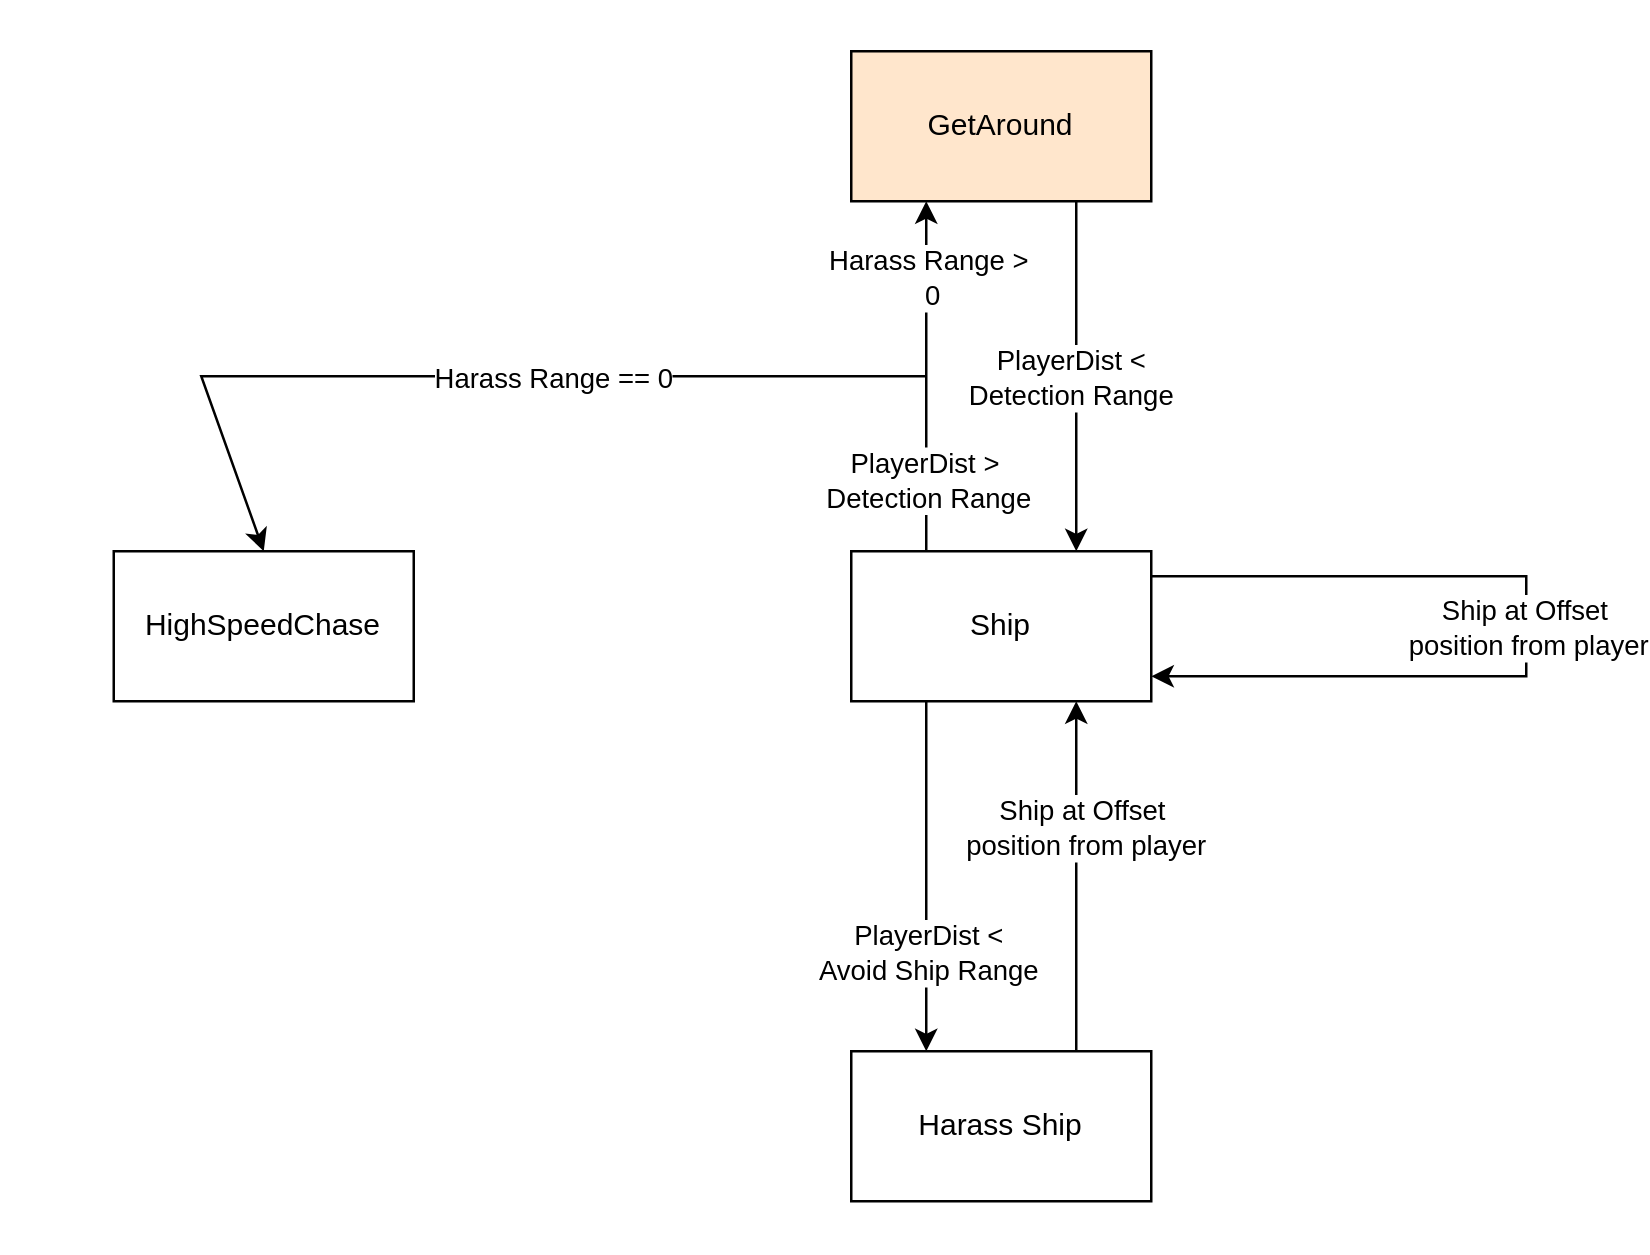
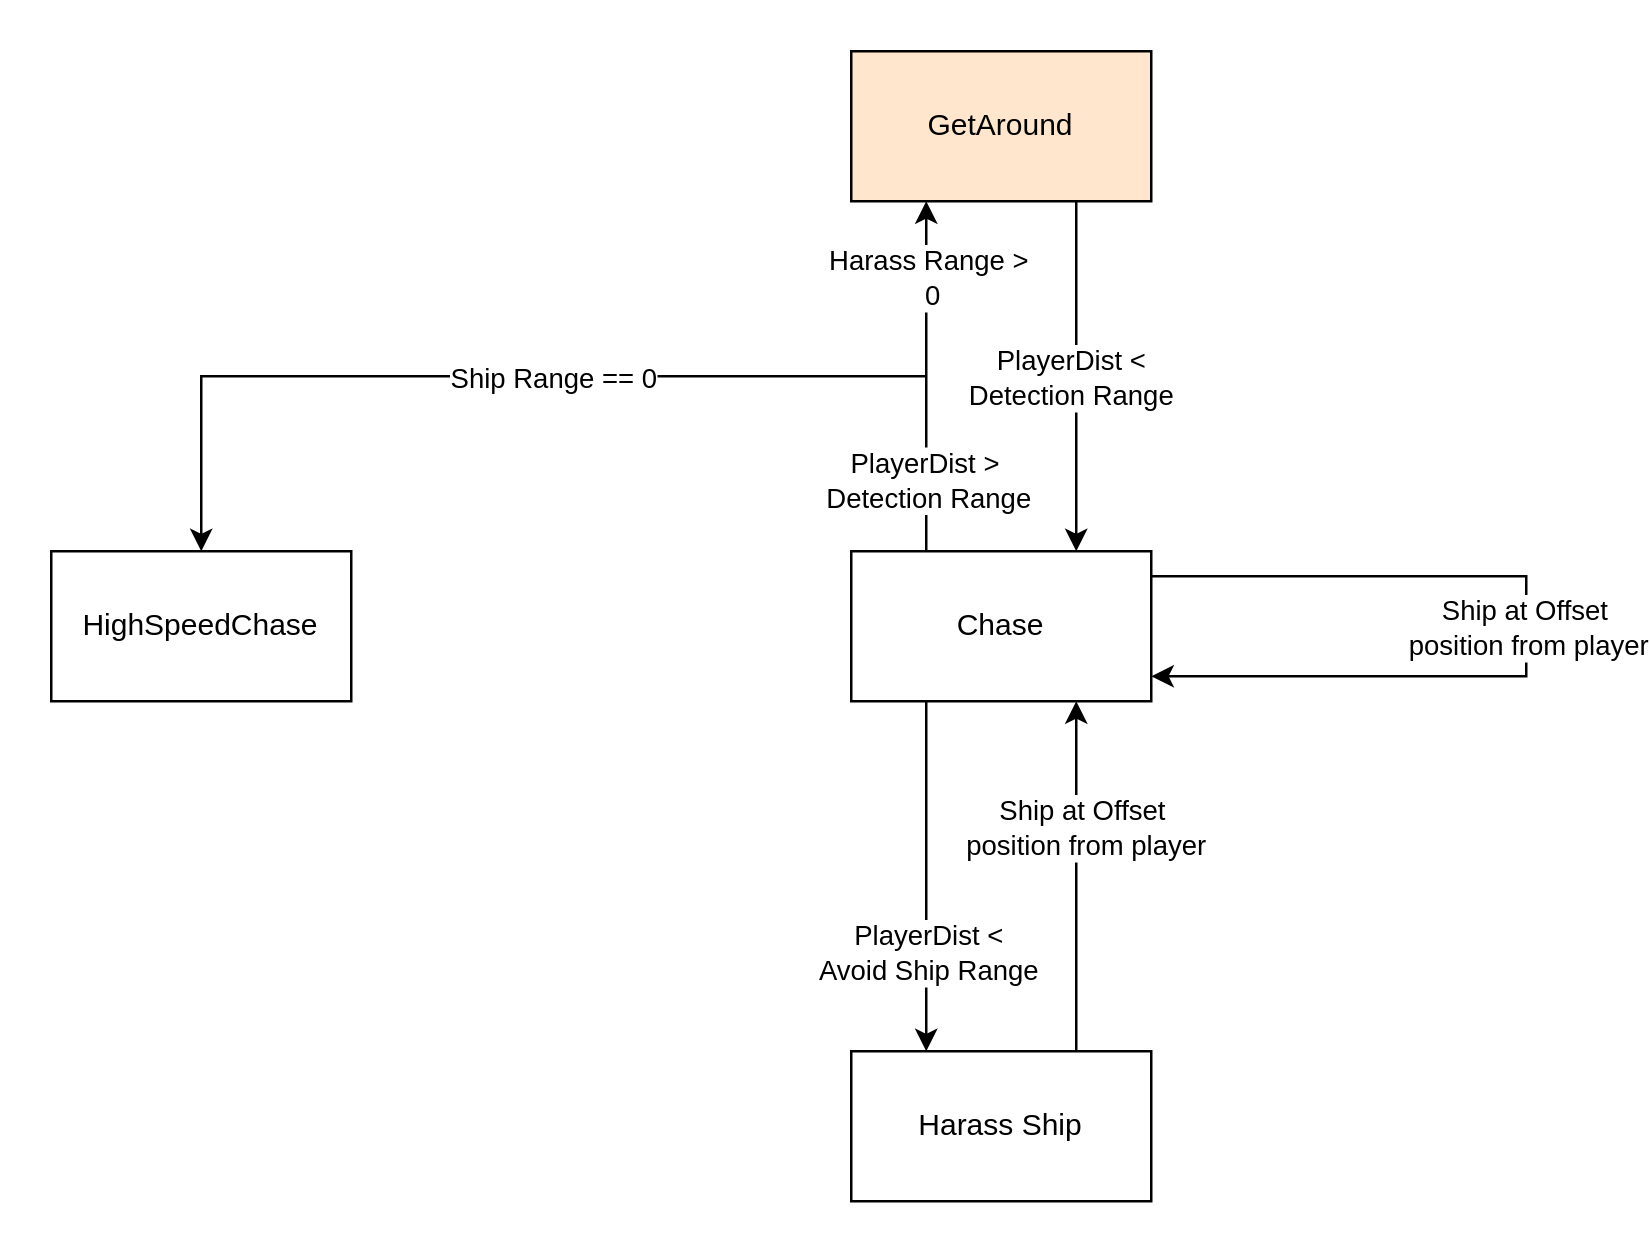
node "Harass Range == 0": label "Harass Range == 0" -> "Ship Range == 0"
node "HighSpeedChase": moved (264, 626) -> (201, 626)
node "Ship": label "Ship" -> "Chase"
